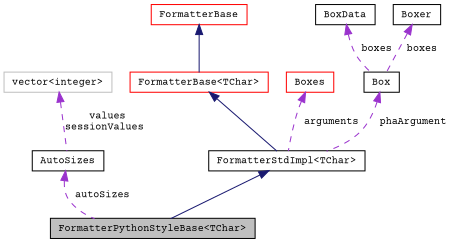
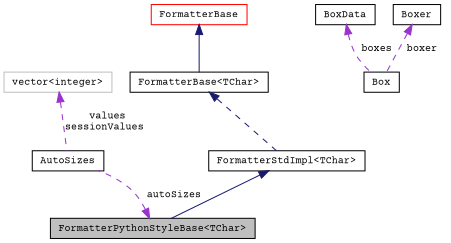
edge "Box" -> "Boxer": label " boxes" -> " boxer"
node "FormatterBase<TChar>": color red -> black
node "Boxes": removed
edge "FormatterStdImpl<TChar>" -> "FormatterBase<TChar>": style solid -> dashed
edge "FormatterStdImpl<TChar>" -> "Box": removed, label "phaArgument"
edge "FormatterPythonStyleBase<TChar>" -> "AutoSizes": reversed
